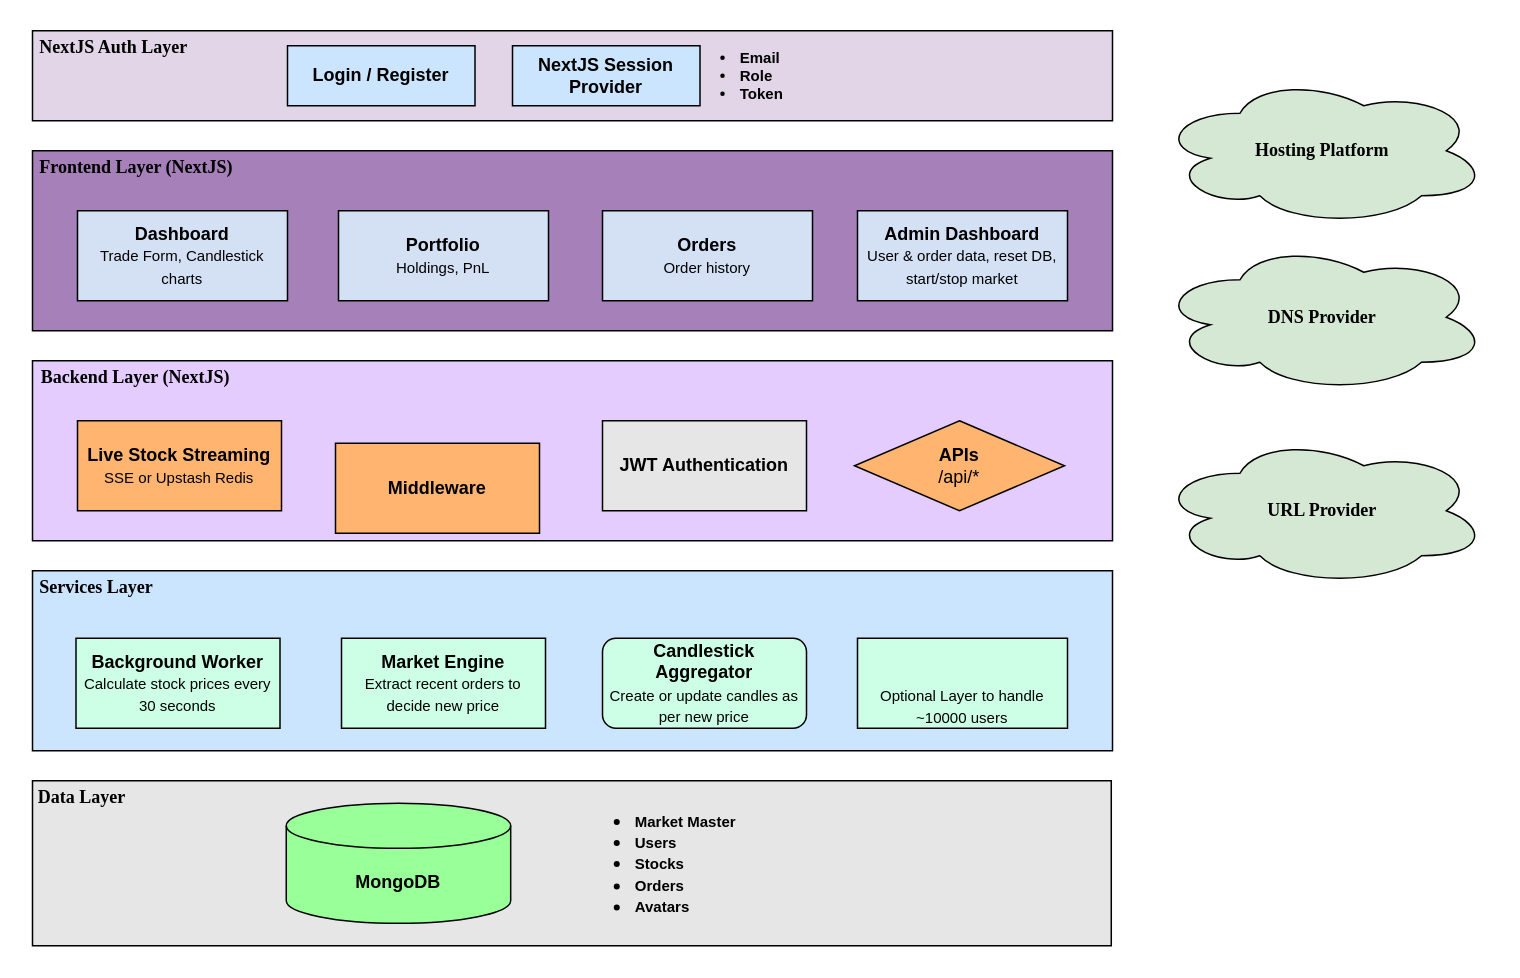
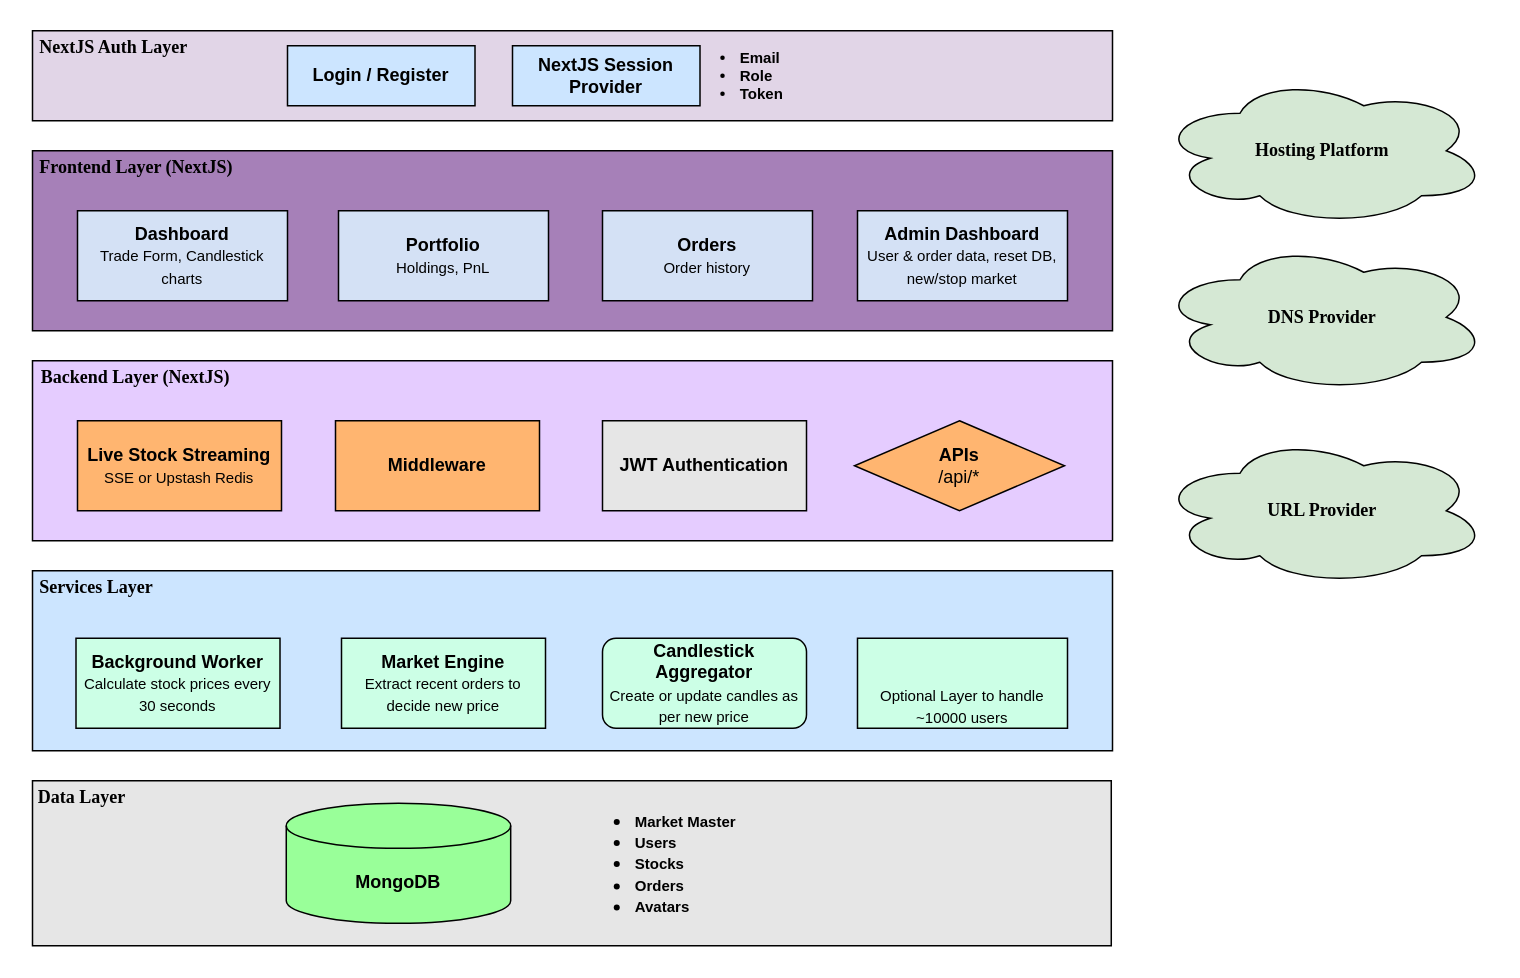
node "Admin Dashboard User & order data, reset DB, start/stop market": label "Admin Dashboard User & order data, reset DB, start/stop market" -> "Admin Dashboard User & order data, reset DB, new/stop market"
node "Middleware": moved (437, 488) -> (437, 466)
